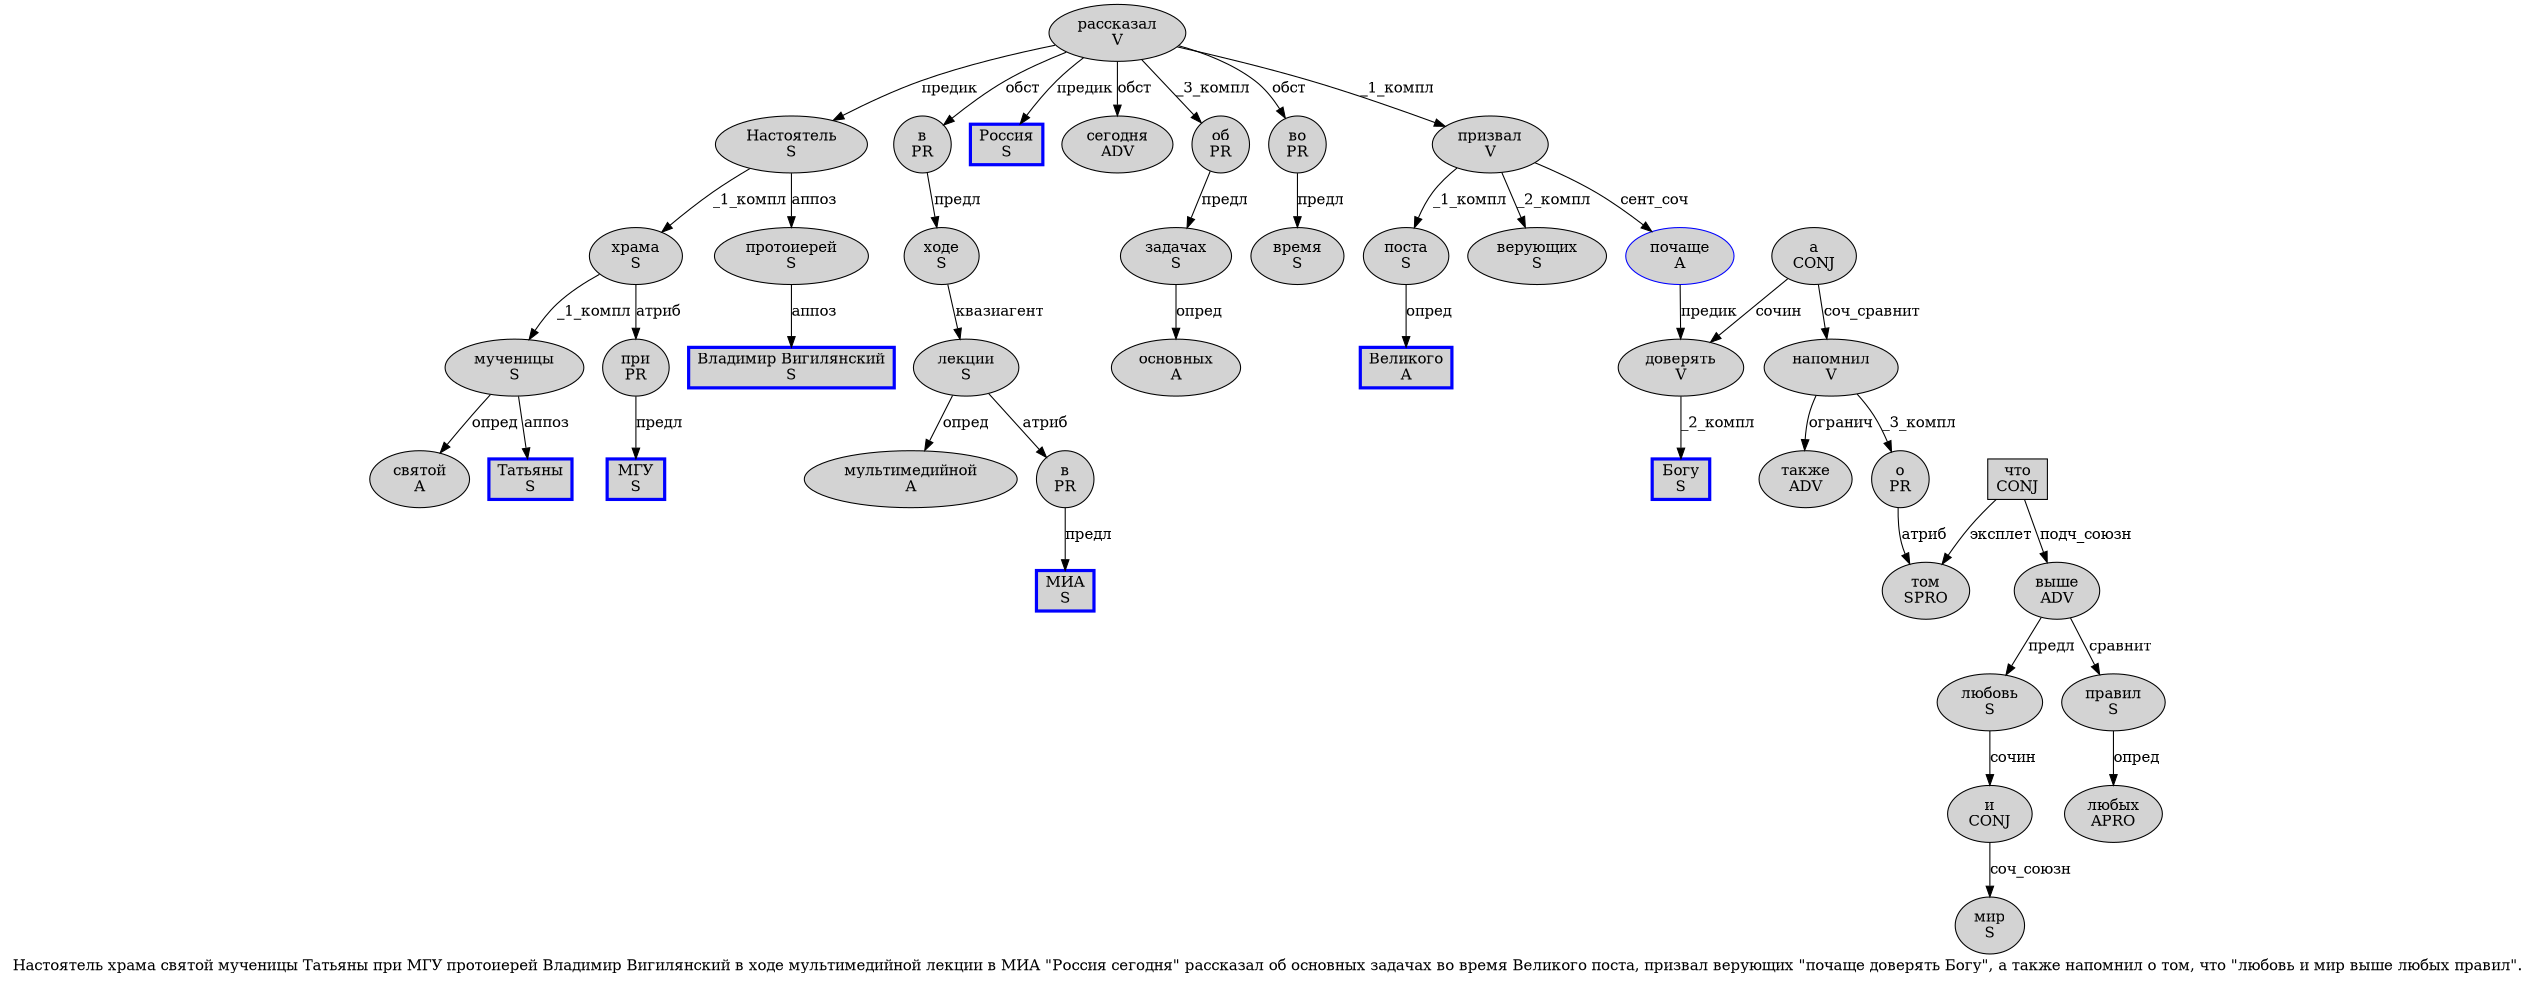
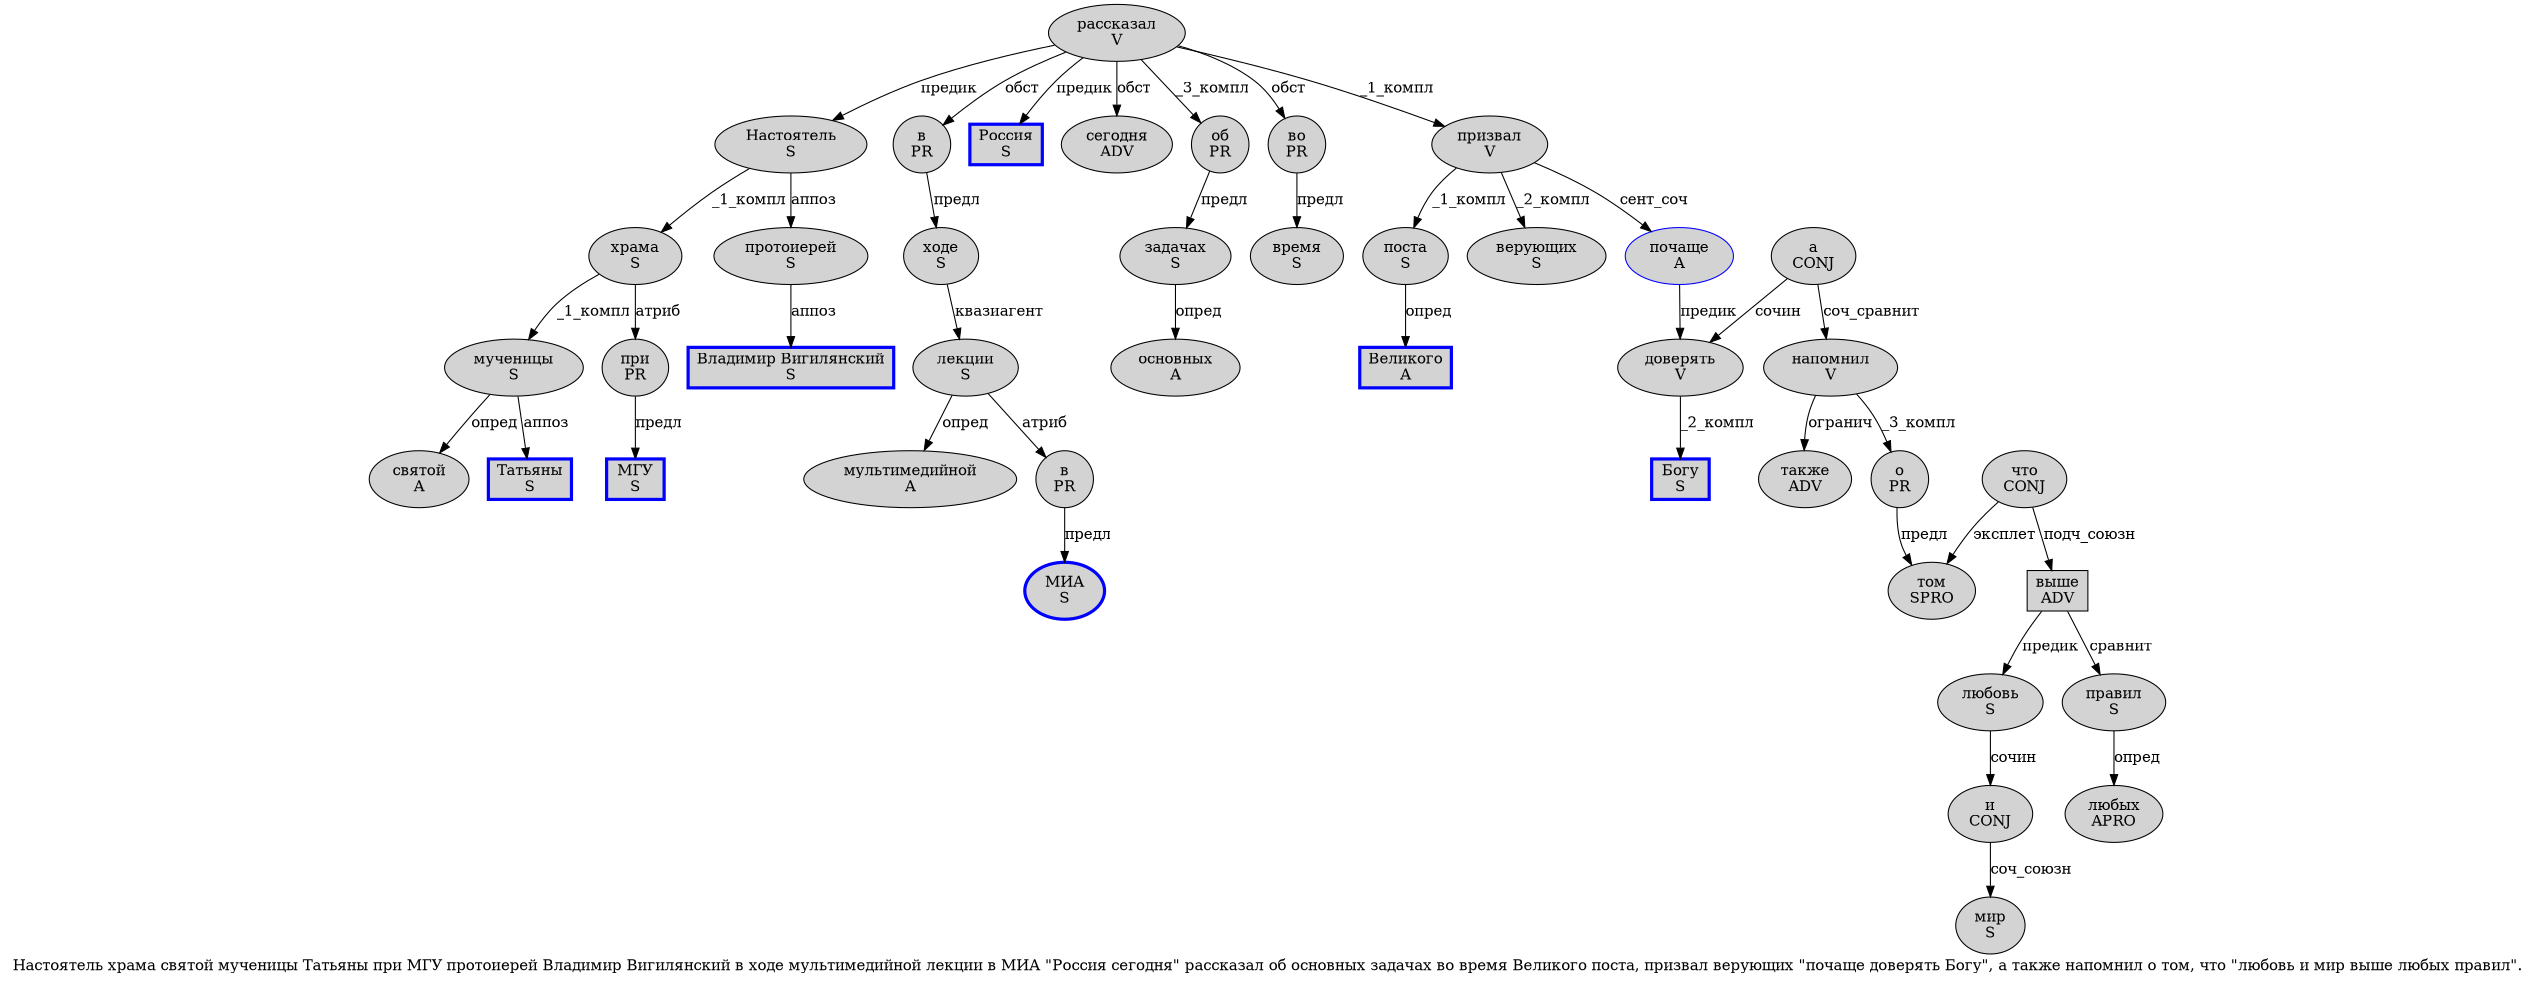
node "что CONJ": shape box -> ellipse
edge "о PR" -> "том SPRO": label "атриб" -> "предл"
node "МИА S": shape box -> ellipse
node "выше ADV": shape ellipse -> box
edge "выше ADV" -> "любовь S": label "предл" -> "предик"
